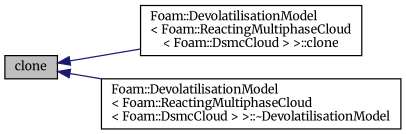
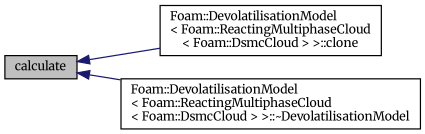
node "clone": label "clone" -> "calculate"
